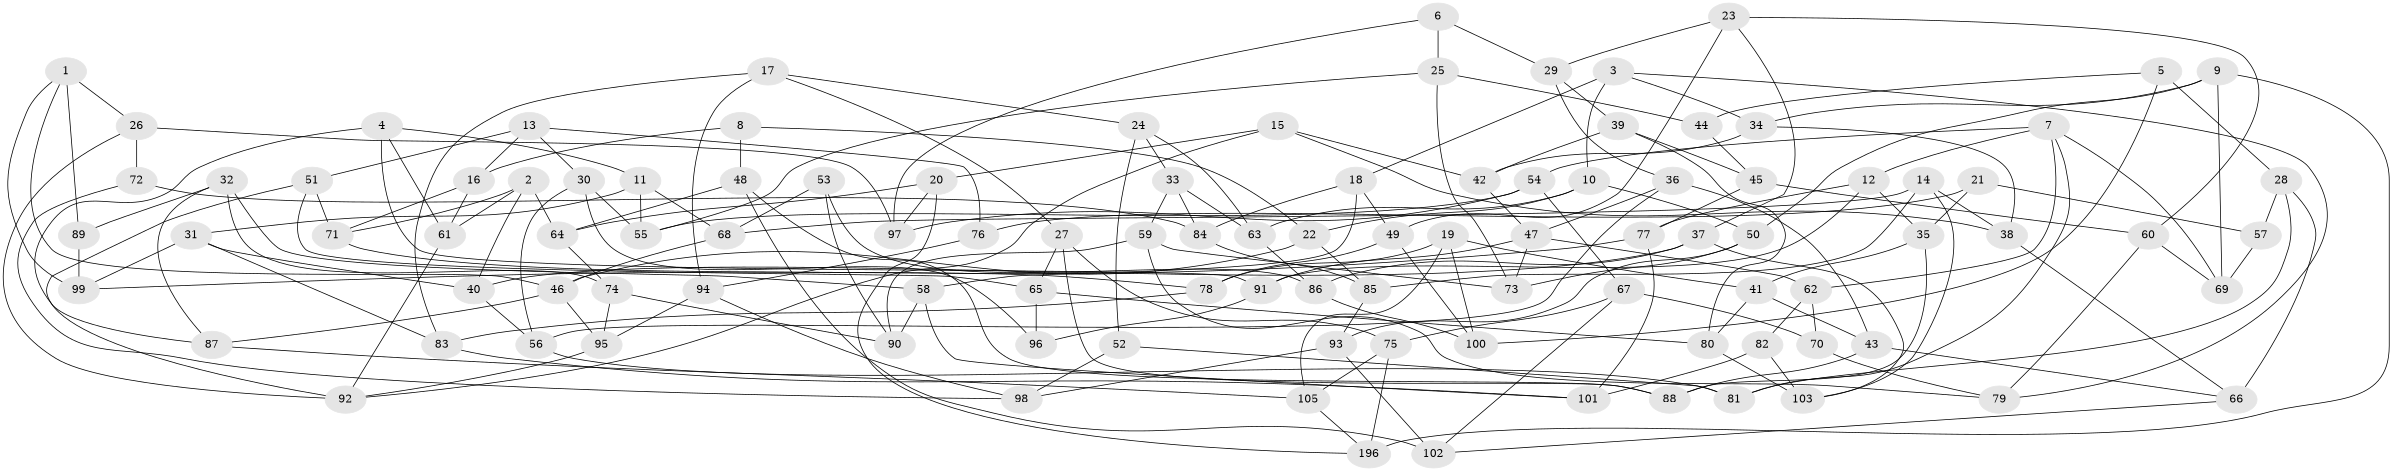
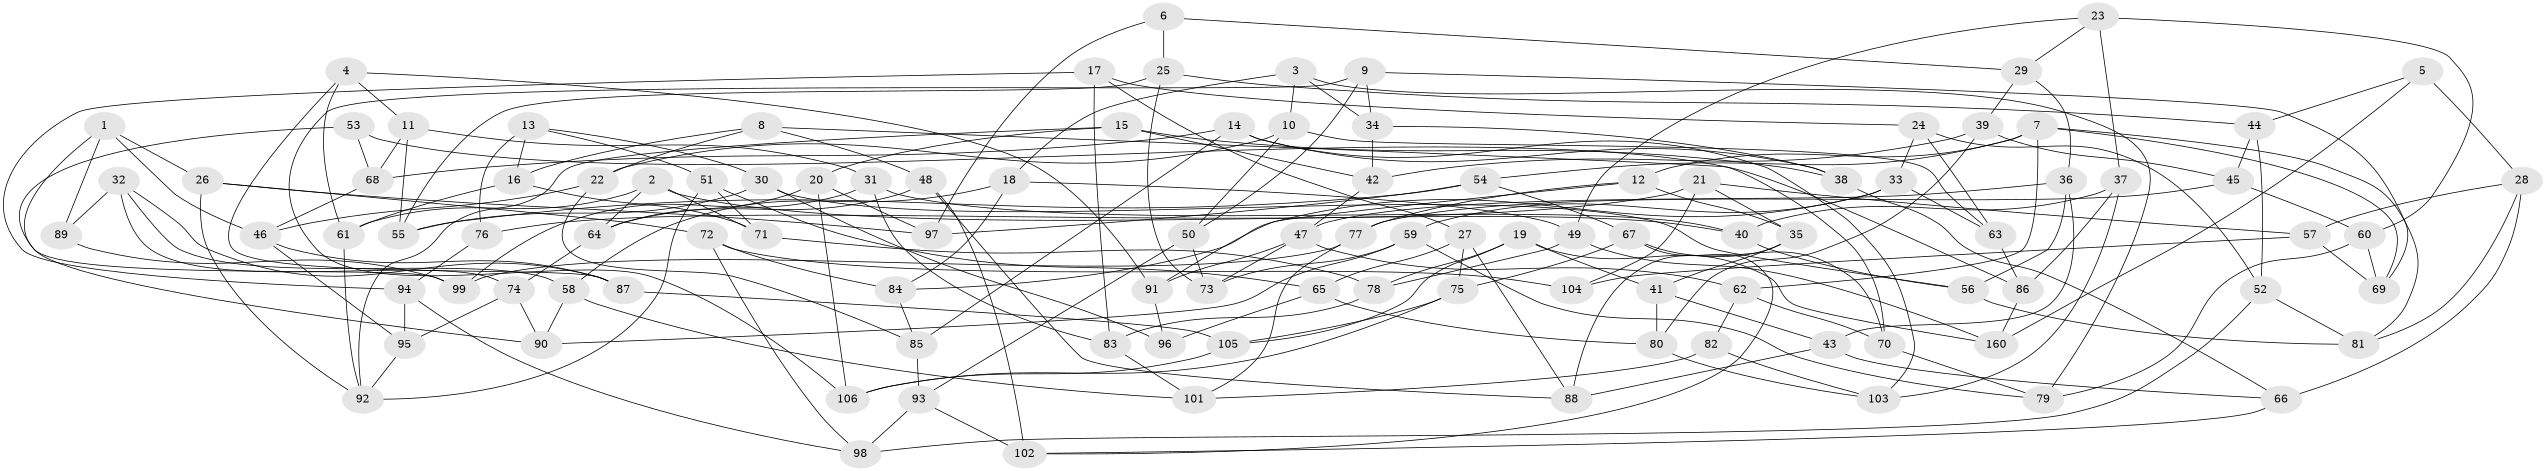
edge "8" -- "70": added
edge "44" -- "52": added
node "104": added
node "100": label "100" -> "160"
node "196": label "196" -> "106"
